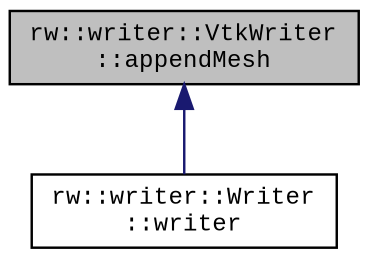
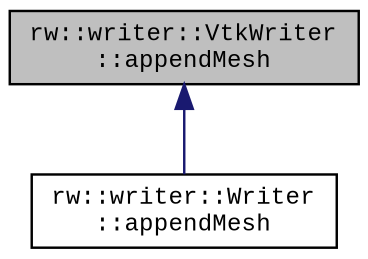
node "rw::writer::Writer ::writer": label "rw::writer::Writer ::writer" -> "rw::writer::Writer ::appendMesh"
